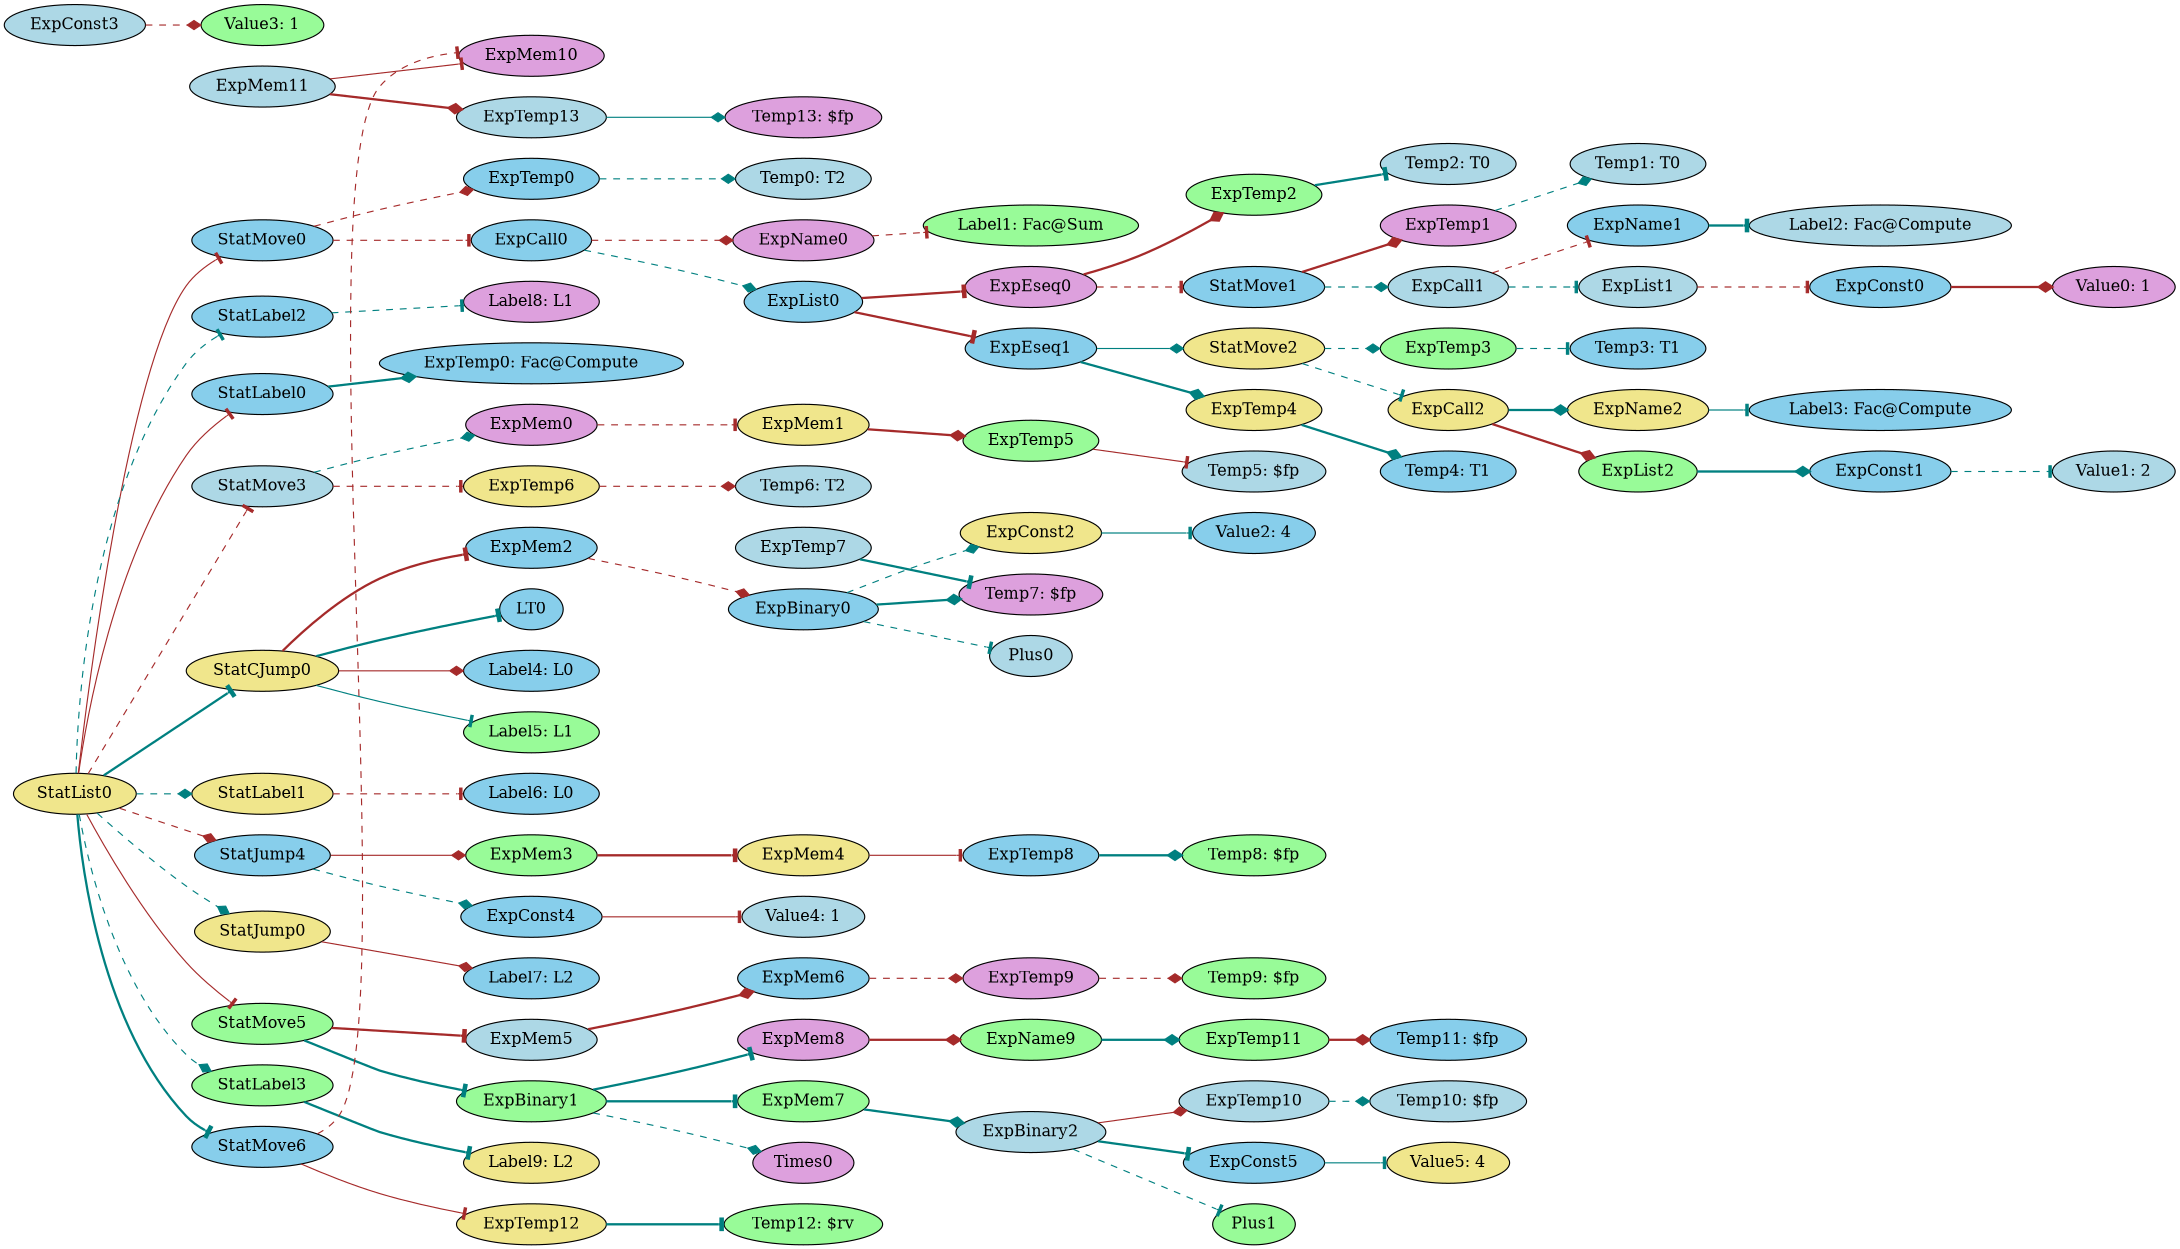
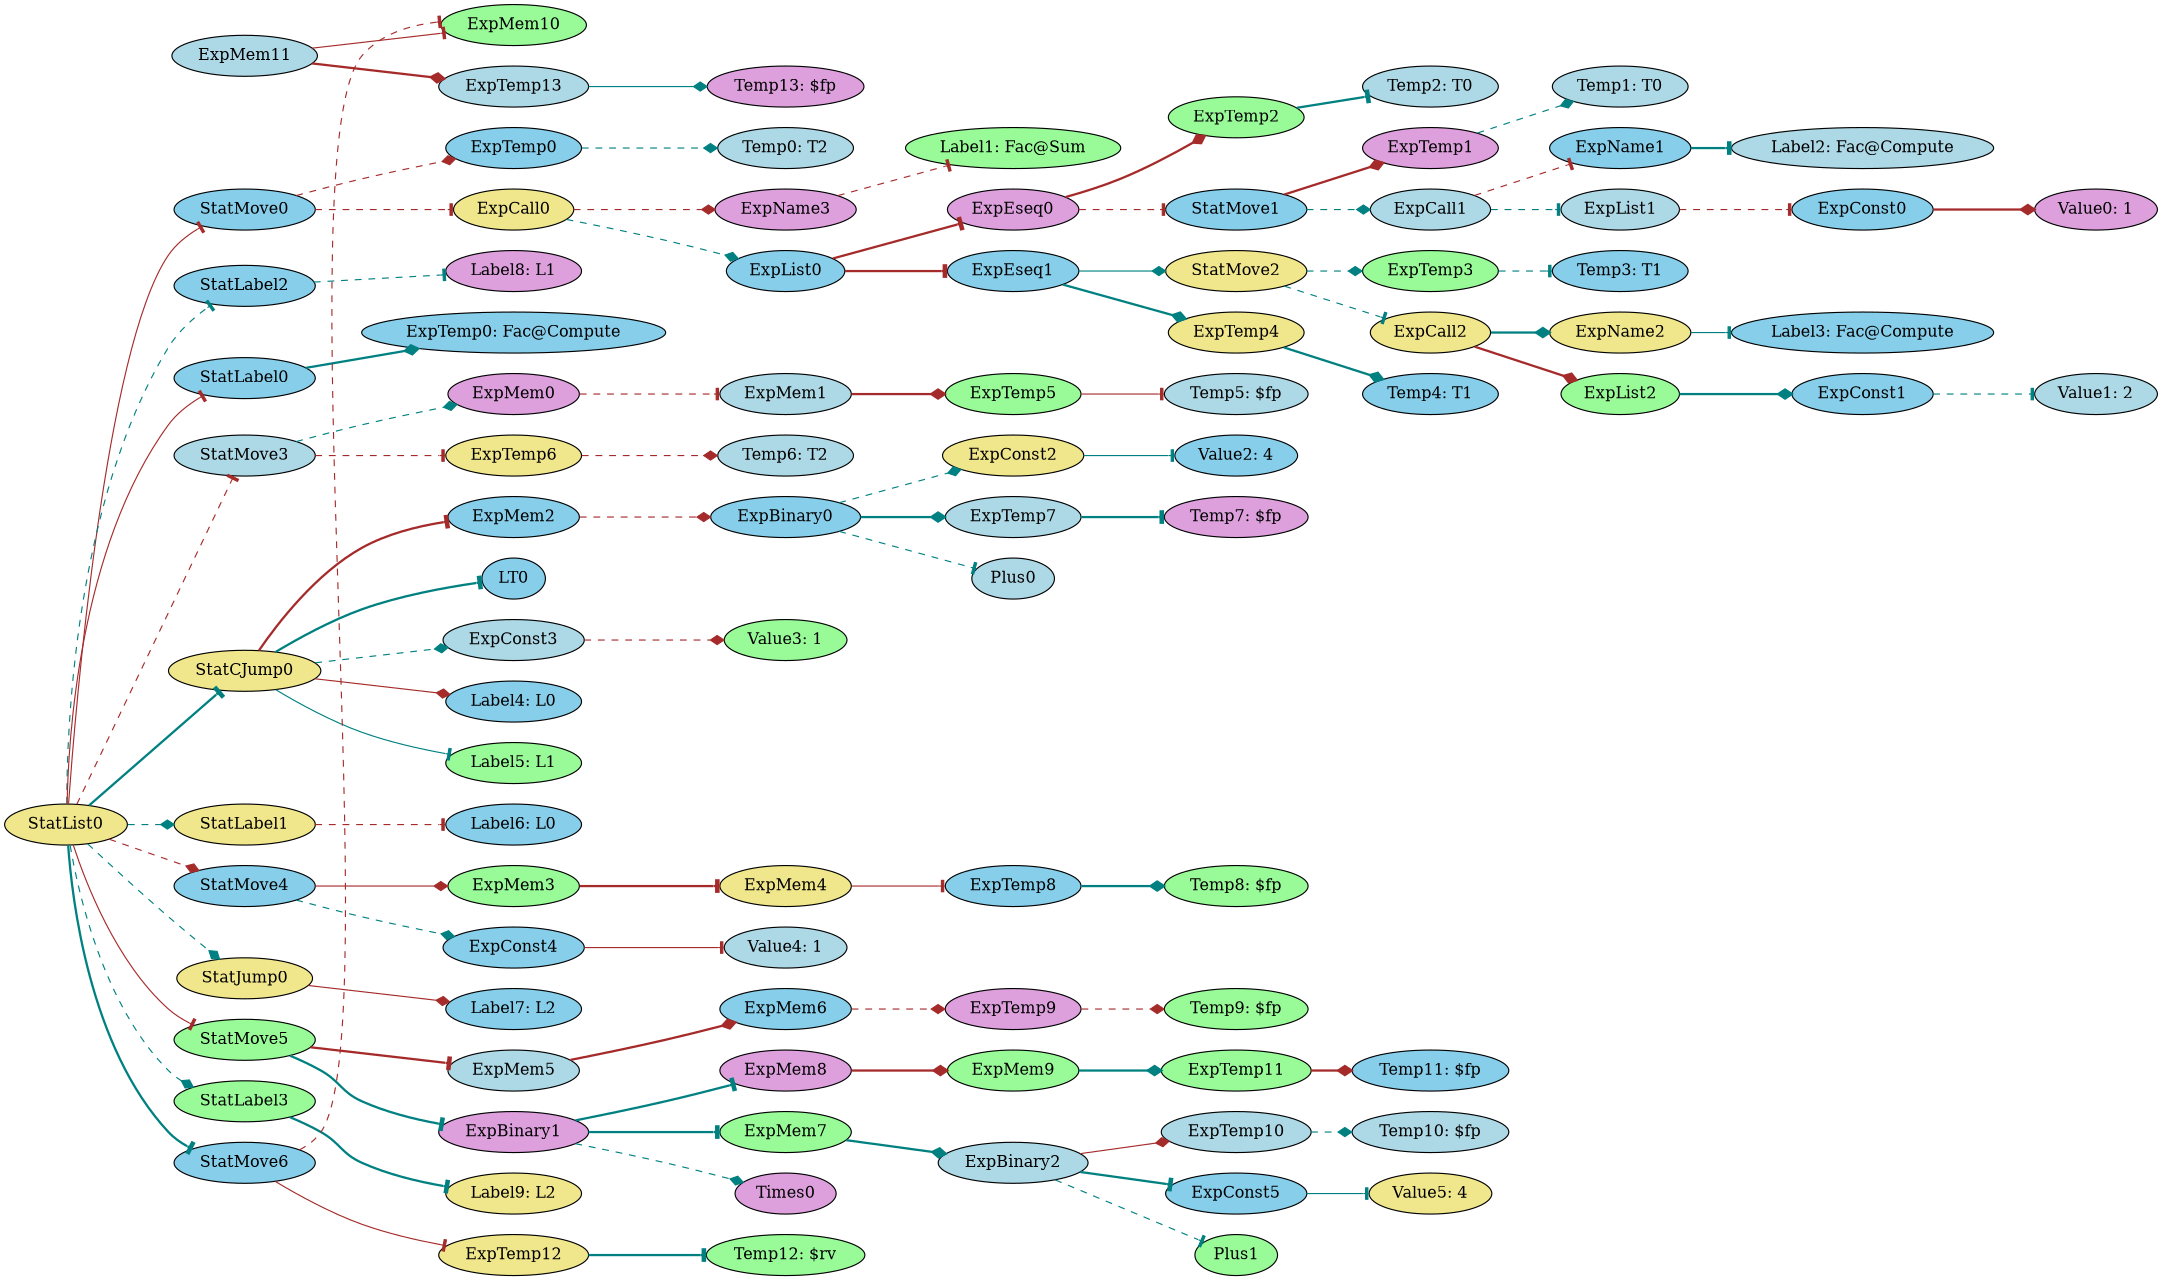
node "ExpMem10": fillcolor plum -> palegreen
node "ExpCall0": fillcolor skyblue -> khaki
node "ExpName0": label "ExpName0" -> "ExpName3"
node "ExpMem1": fillcolor khaki -> lightblue
edge "ExpBinary0" -> "Temp7: $fp": now "ExpBinary0" -> "ExpTemp7"
edge "StatCJump0" -> "ExpConst3": added
node "StatJump4": label "StatJump4" -> "StatMove4"
node "ExpName9": label "ExpName9" -> "ExpMem9"
node "ExpBinary1": fillcolor palegreen -> plum
